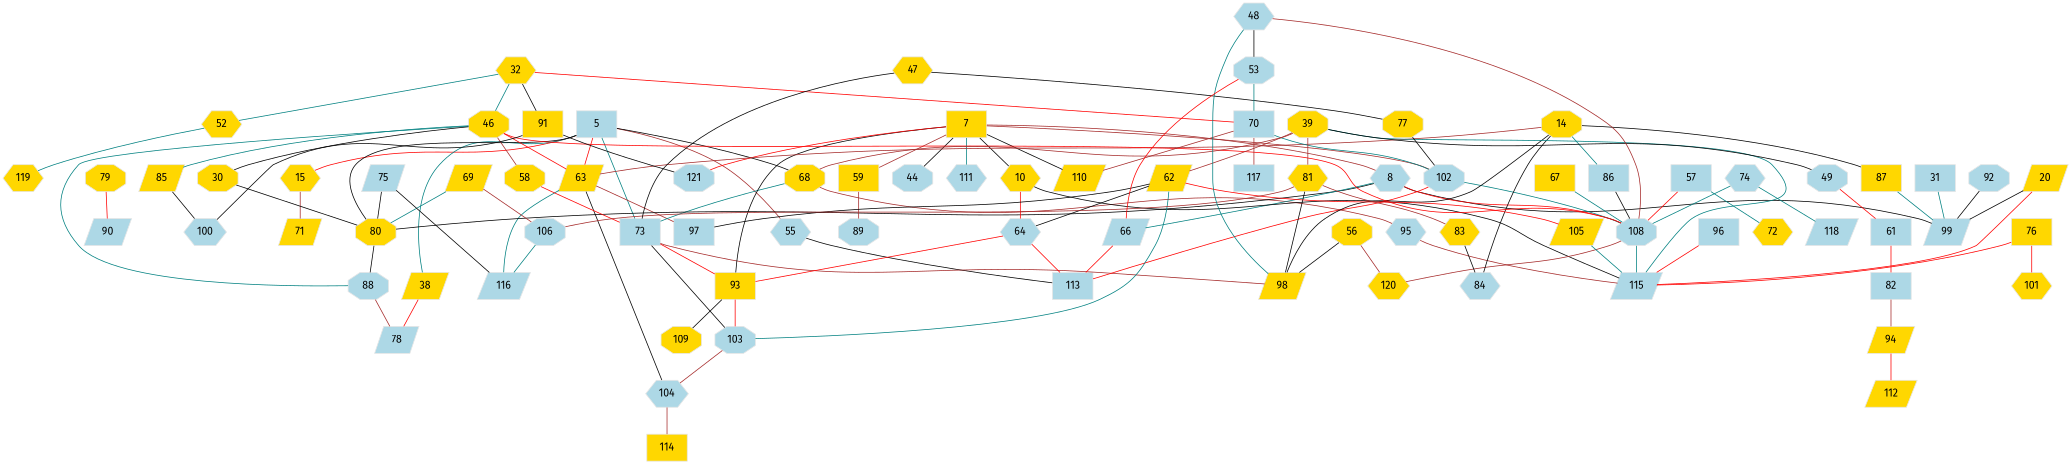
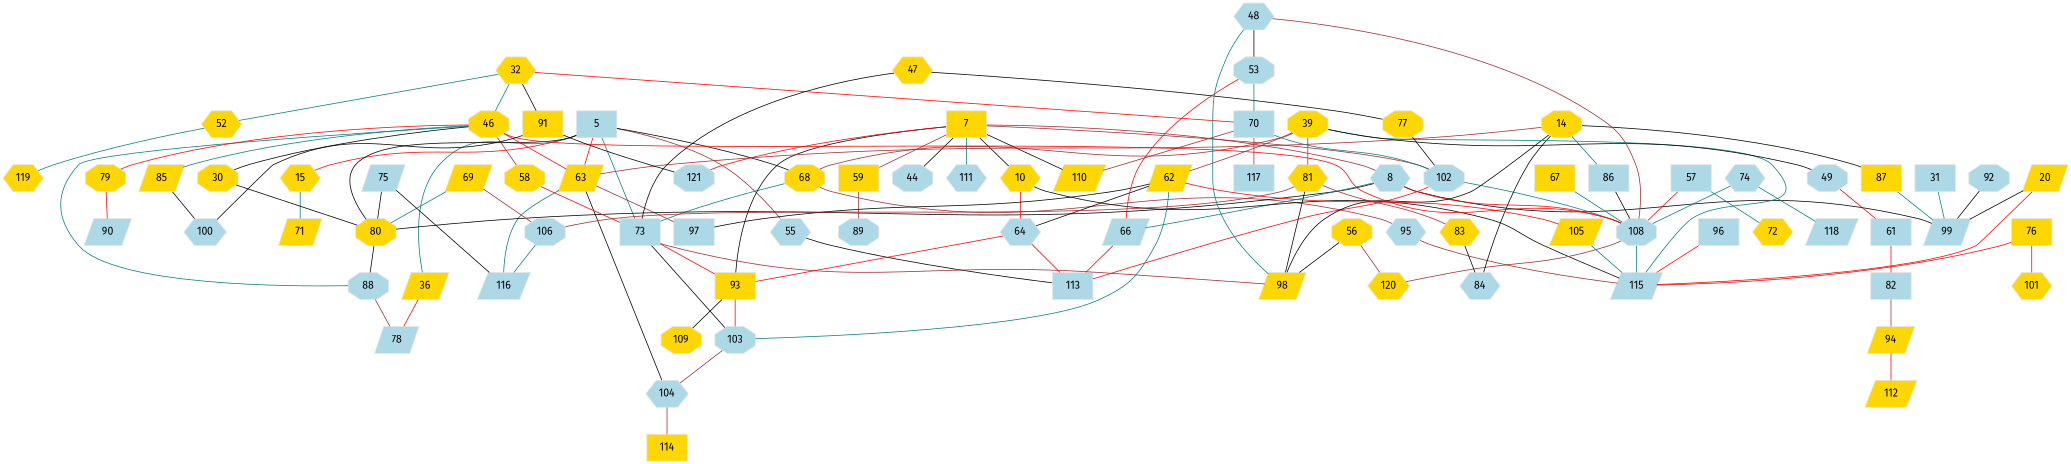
edge "46" -- "79": added
edge "15" -- "71": color brown -> teal
node "38": label "38" -> "36"
